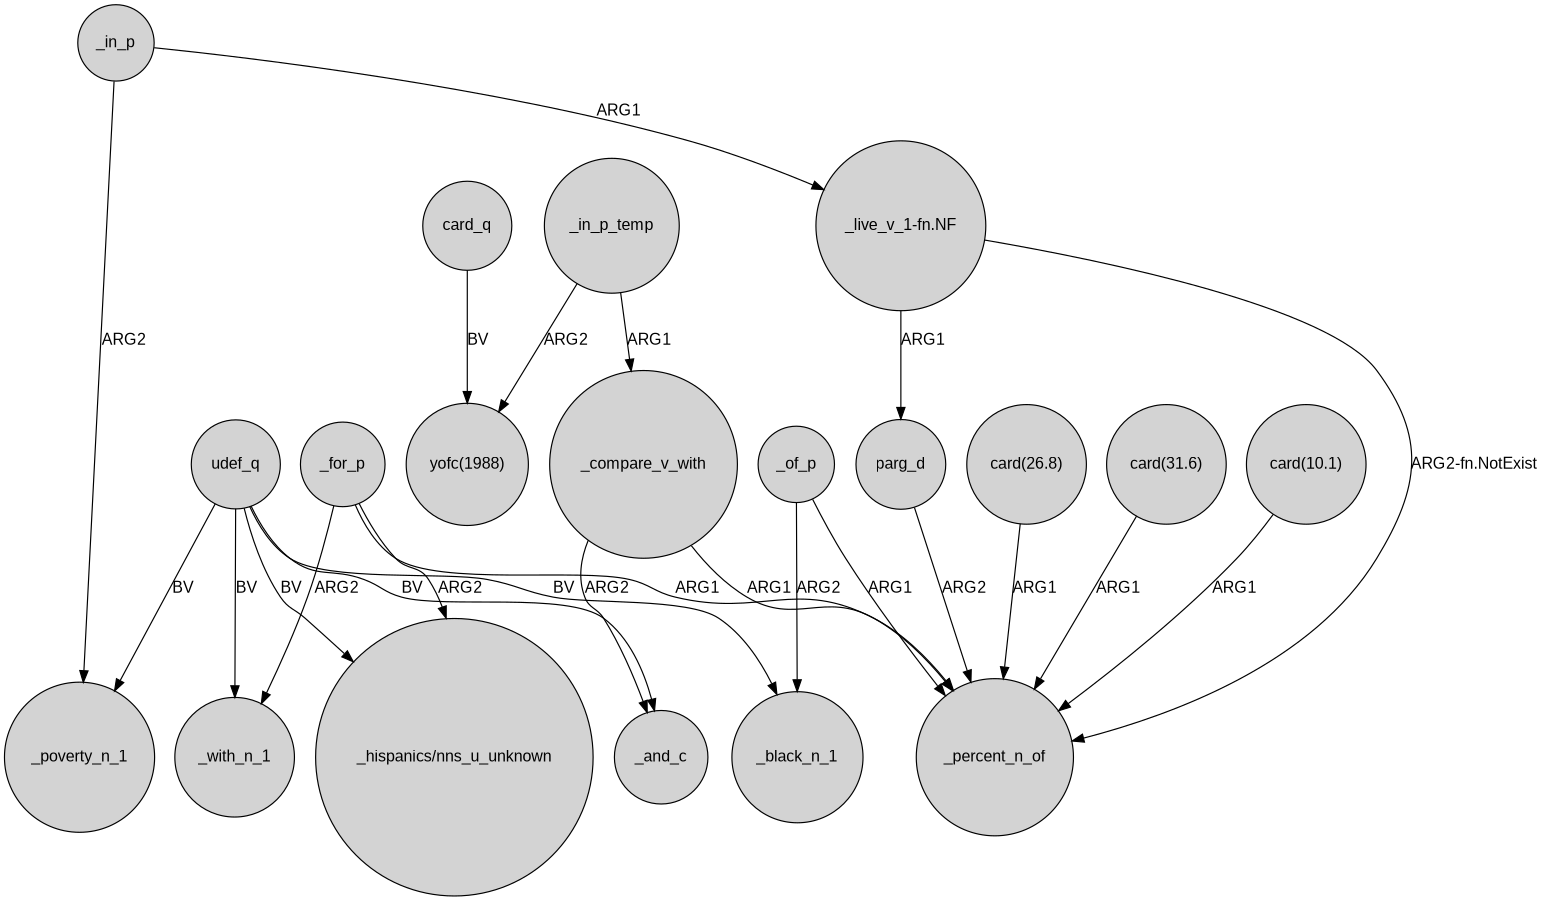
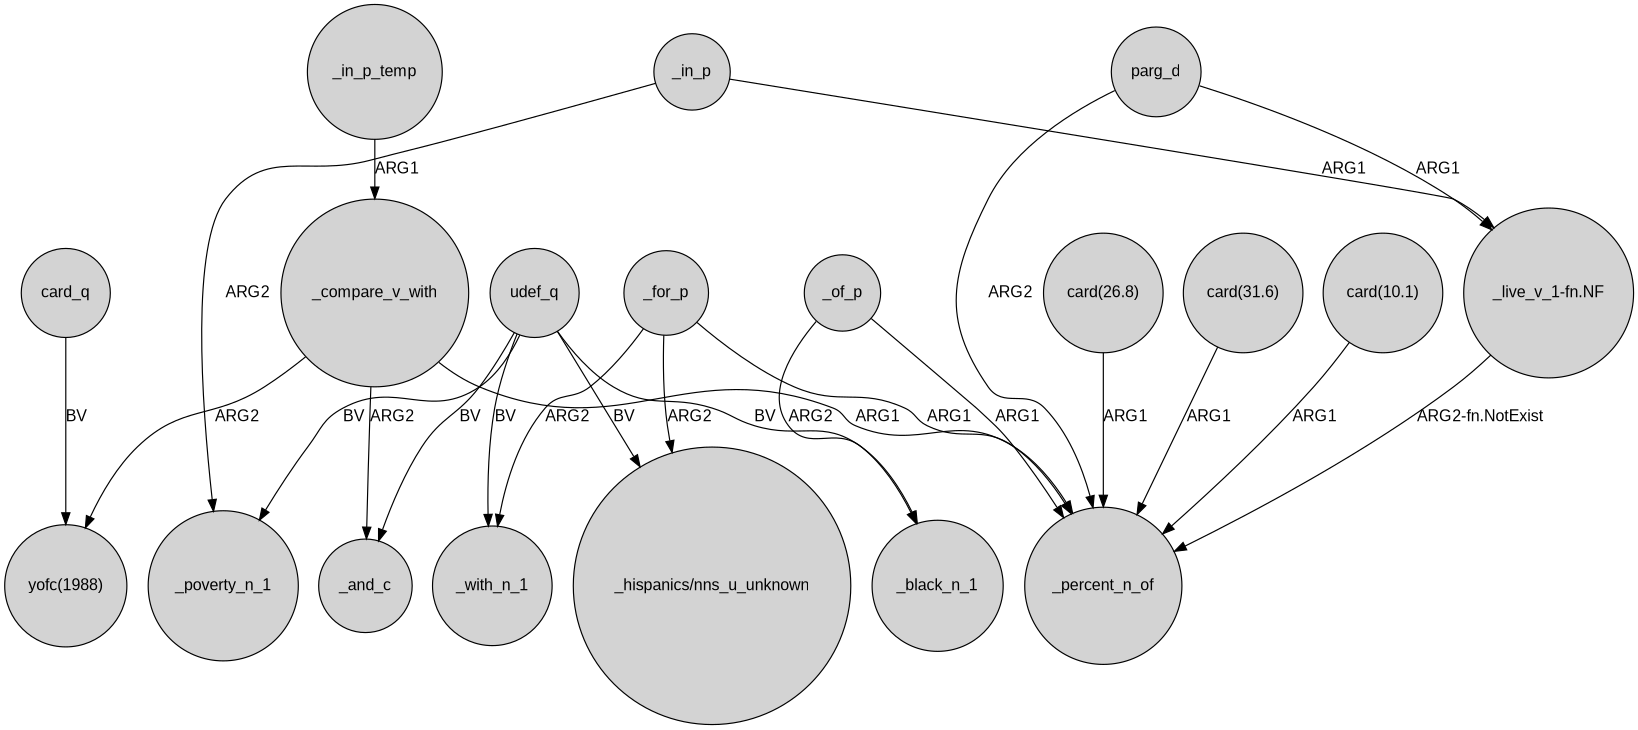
edge "_in_p_temp" -> "yofc(1988)": now "_compare_v_with" -> "yofc(1988)"
edge "_live_v_1-fn.NF" -> "parg_d": reversed
